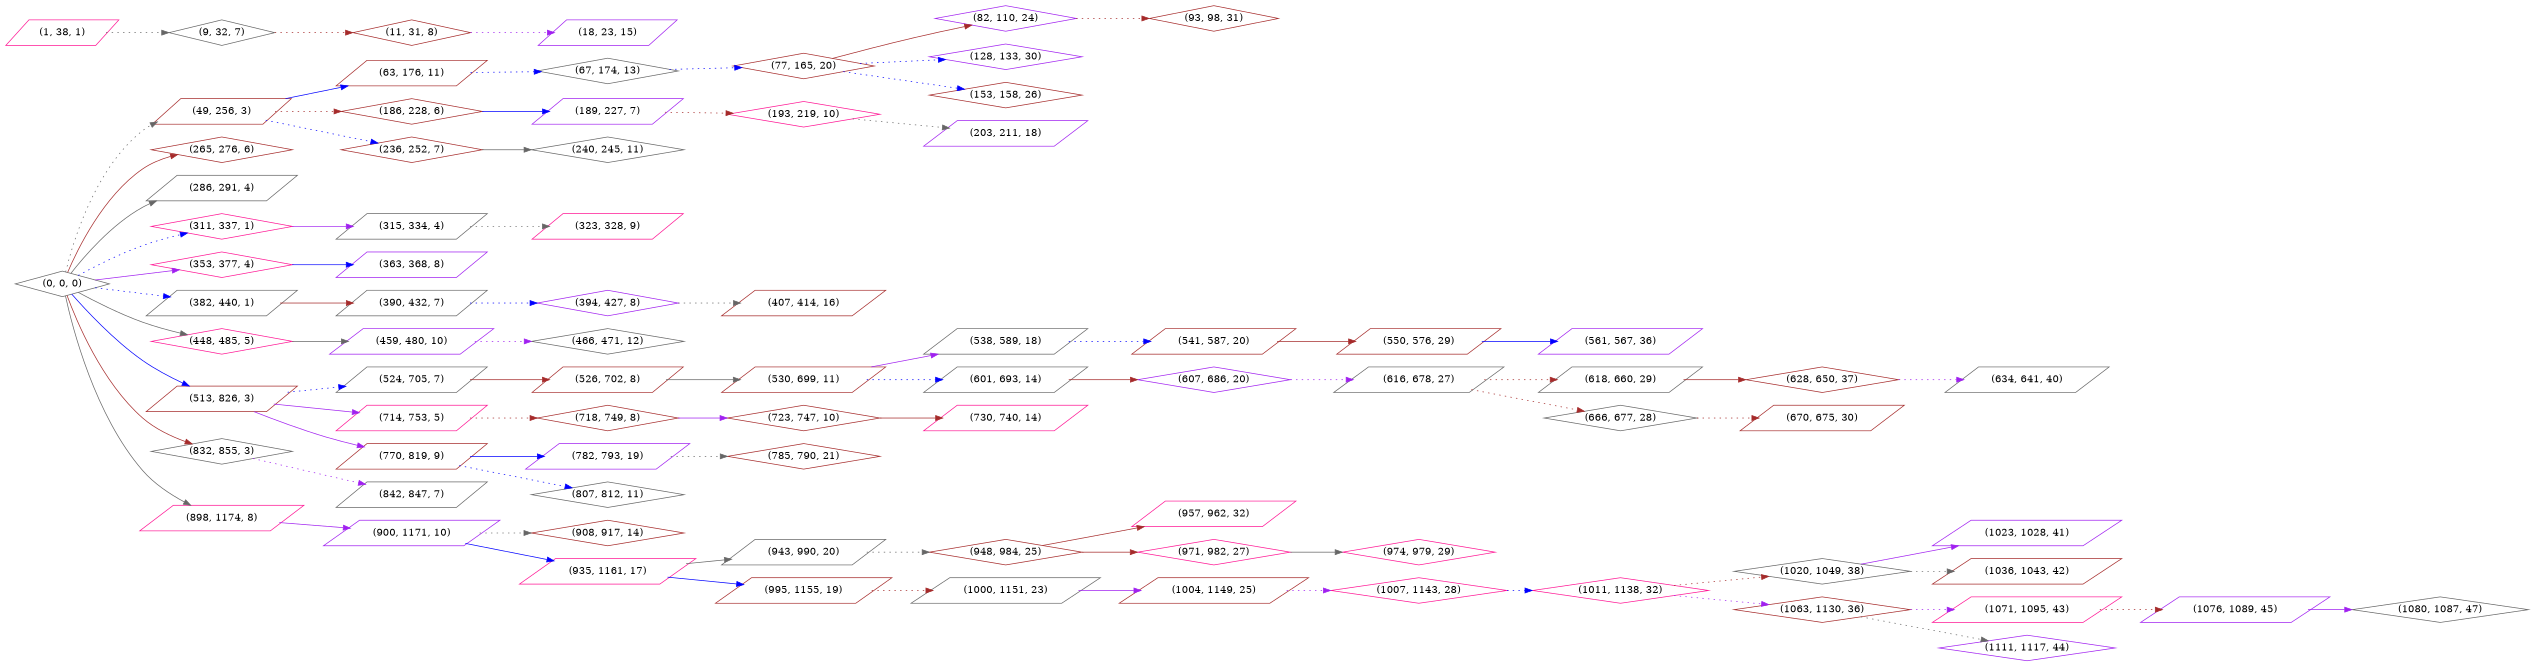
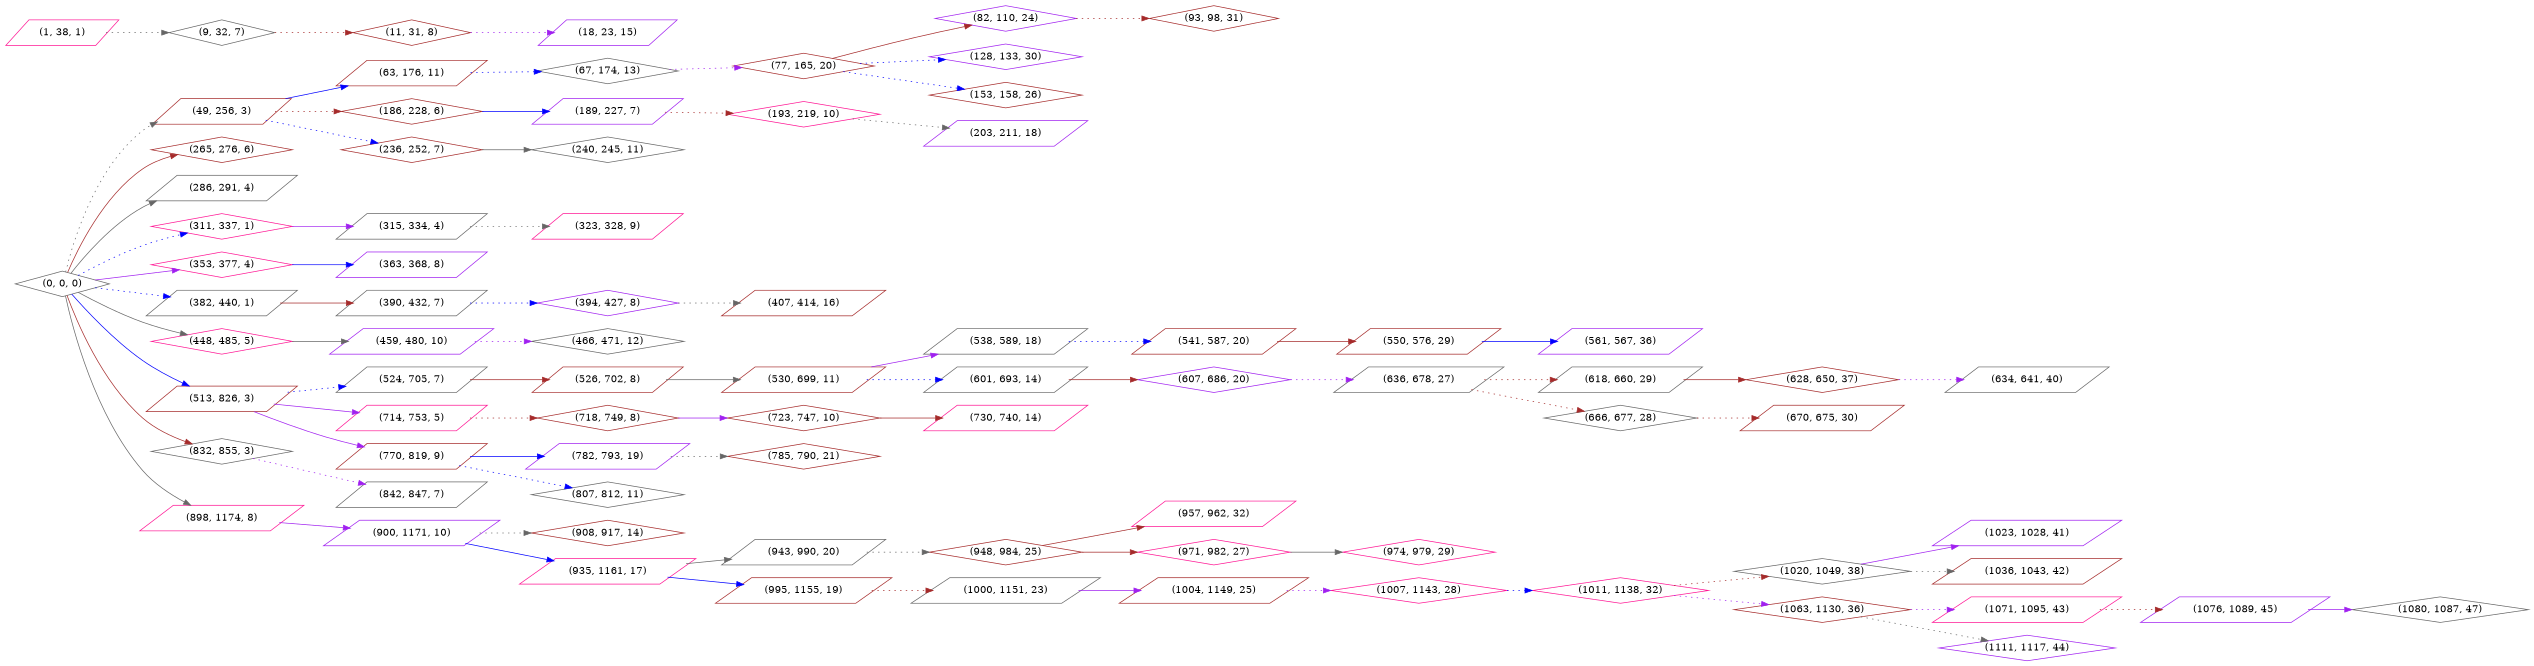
edge "(67, 174, 13)" -> "(77, 165, 20)": color blue -> purple
node "(616, 678, 27)": label "(616, 678, 27)" -> "(636, 678, 27)"
